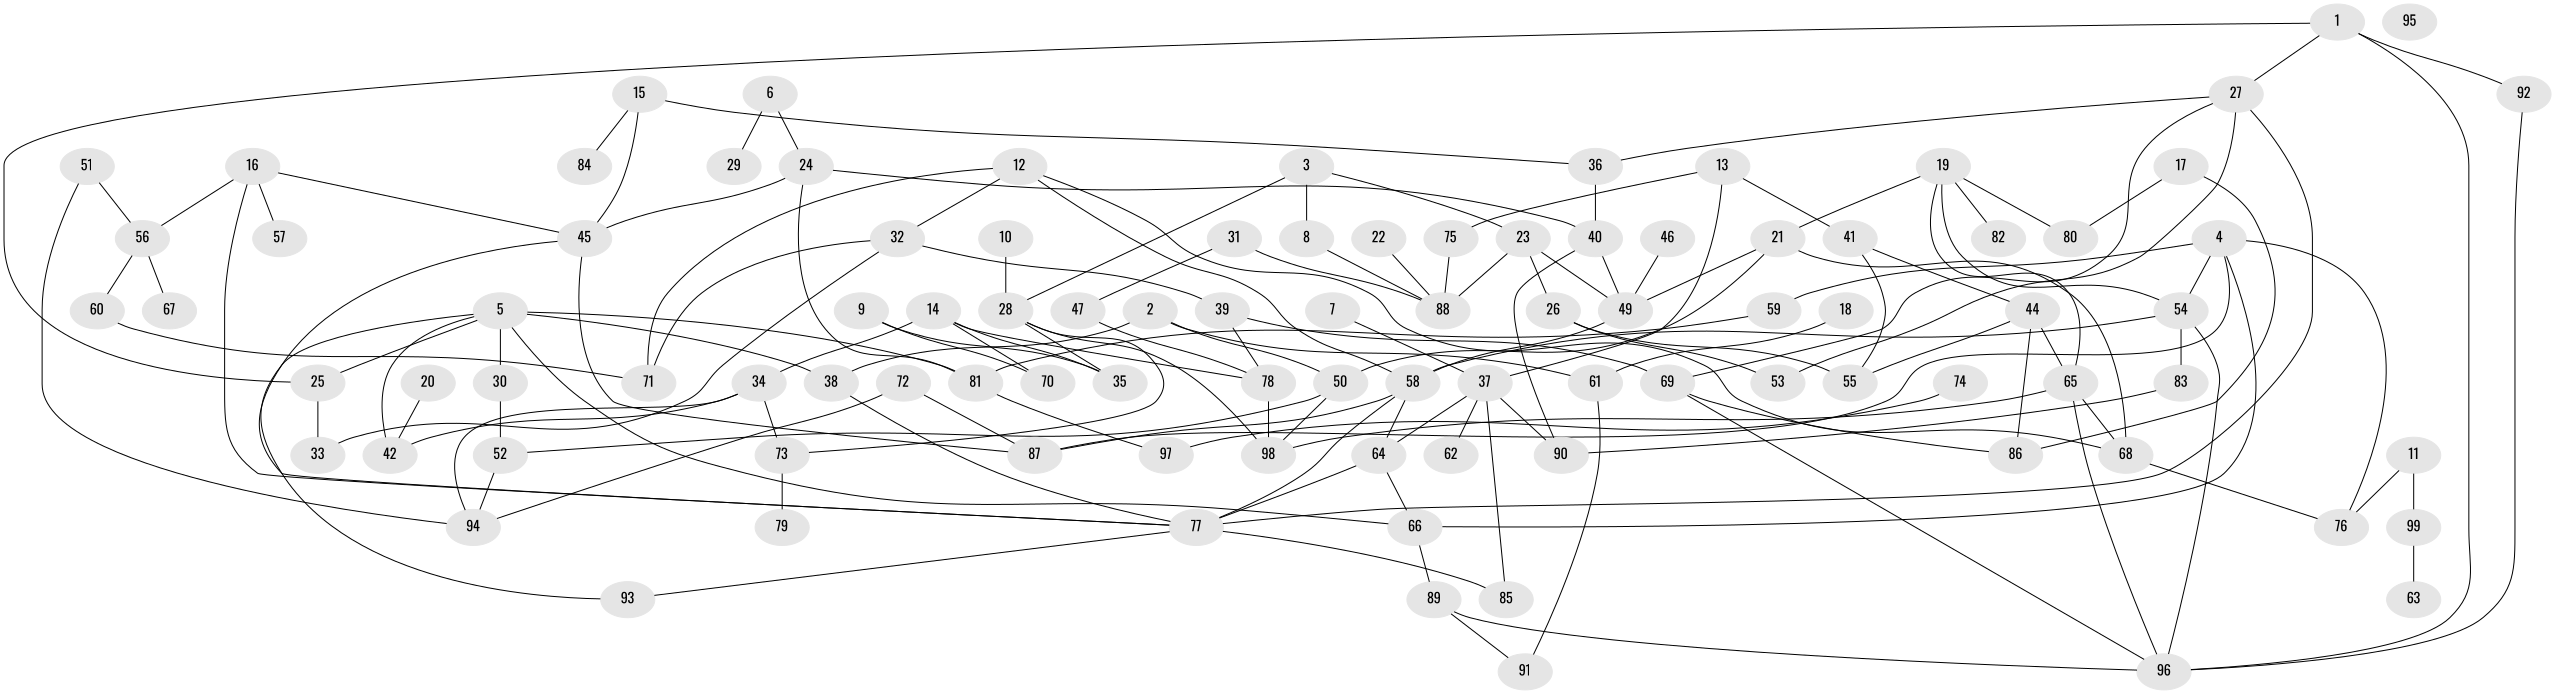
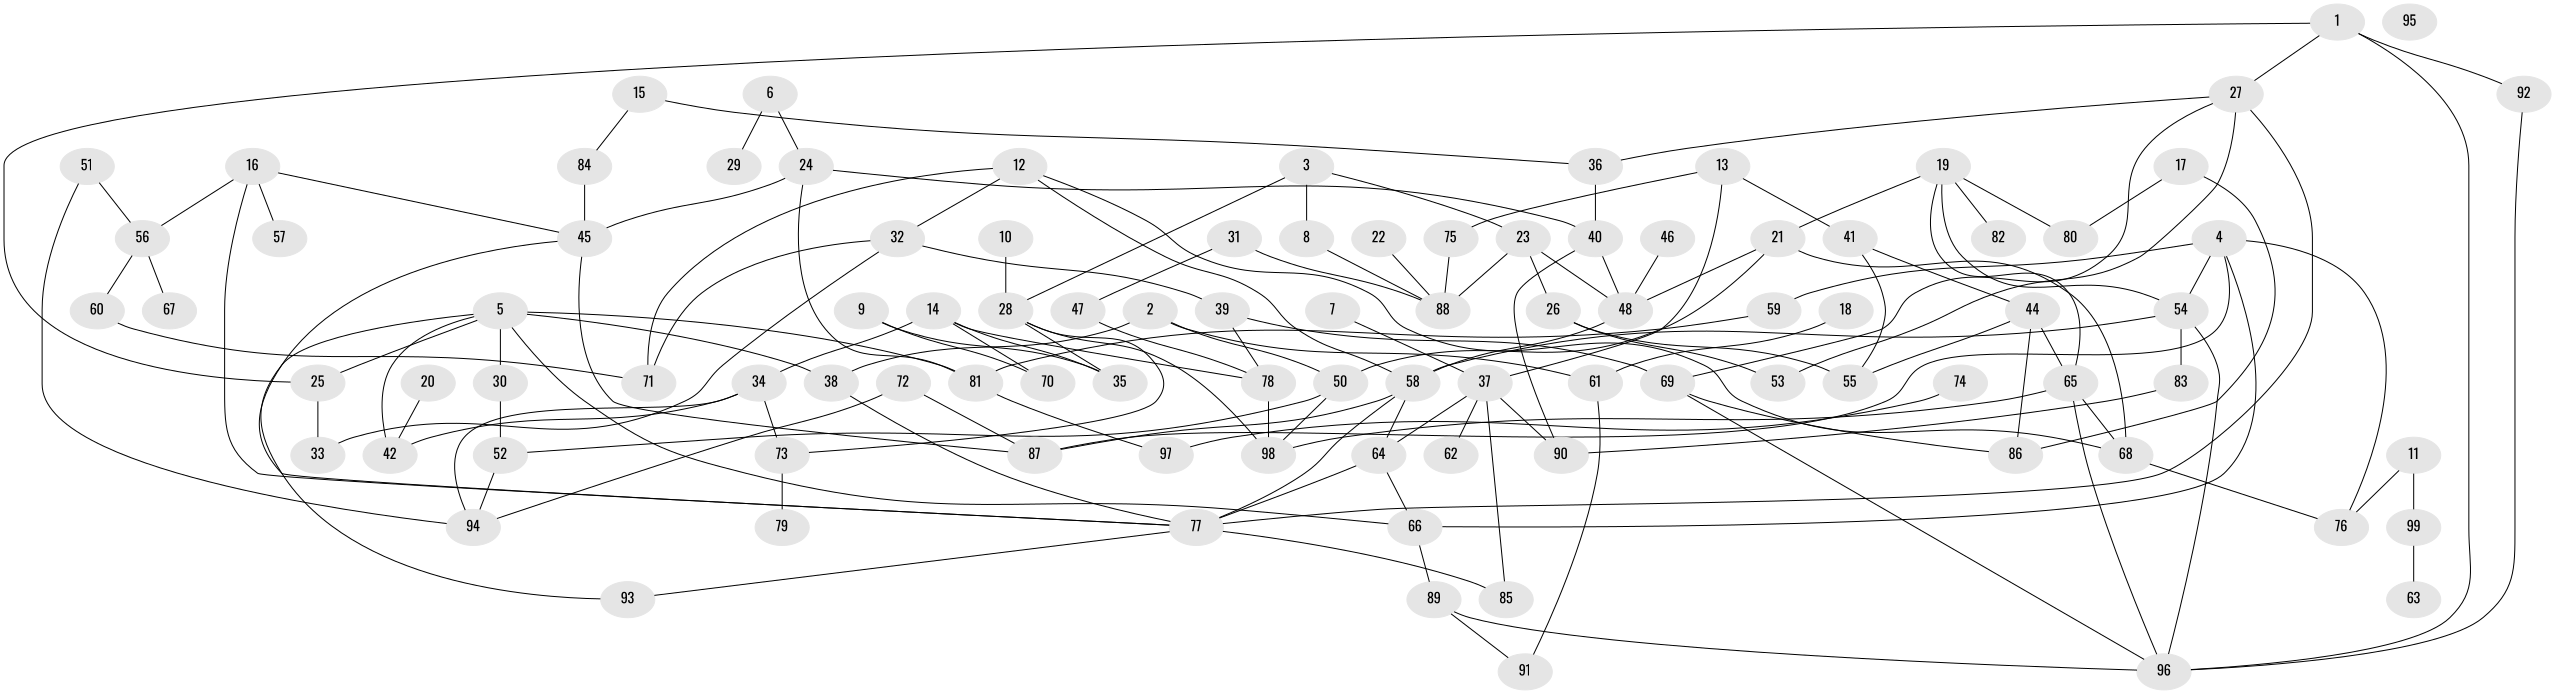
edge "15" -- "45": now "84" -- "45"
node "49": label "49" -> "48"
